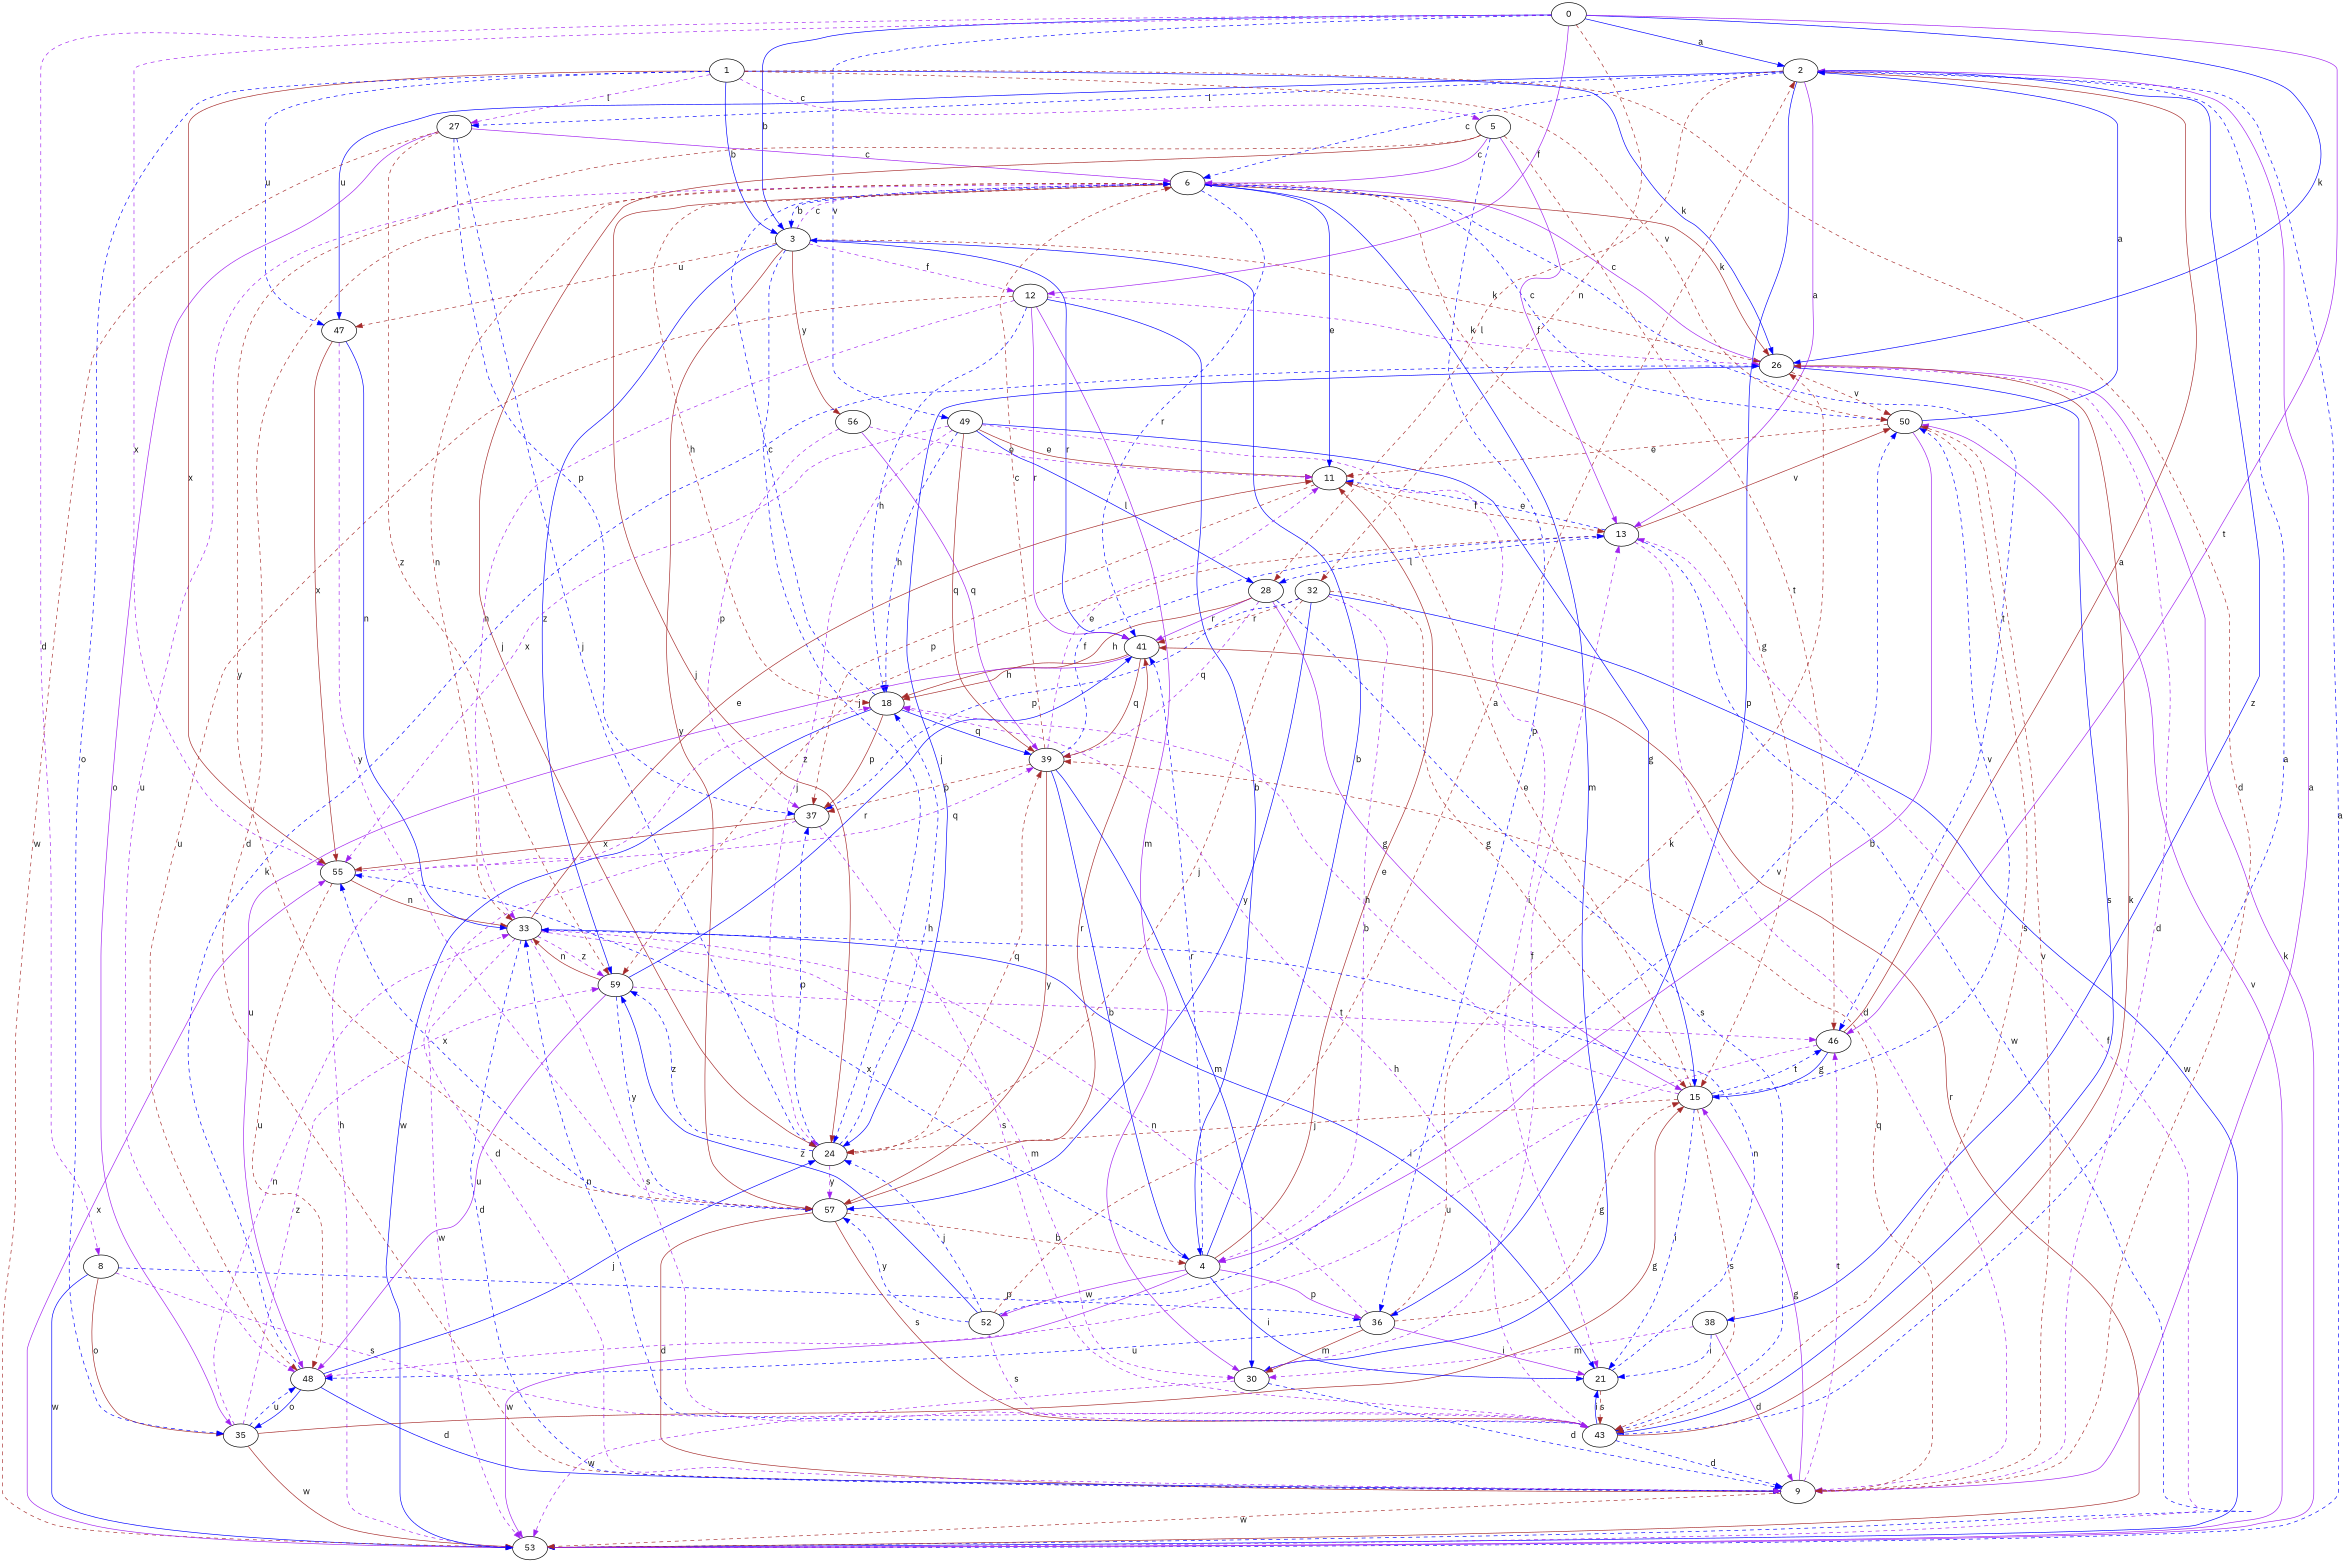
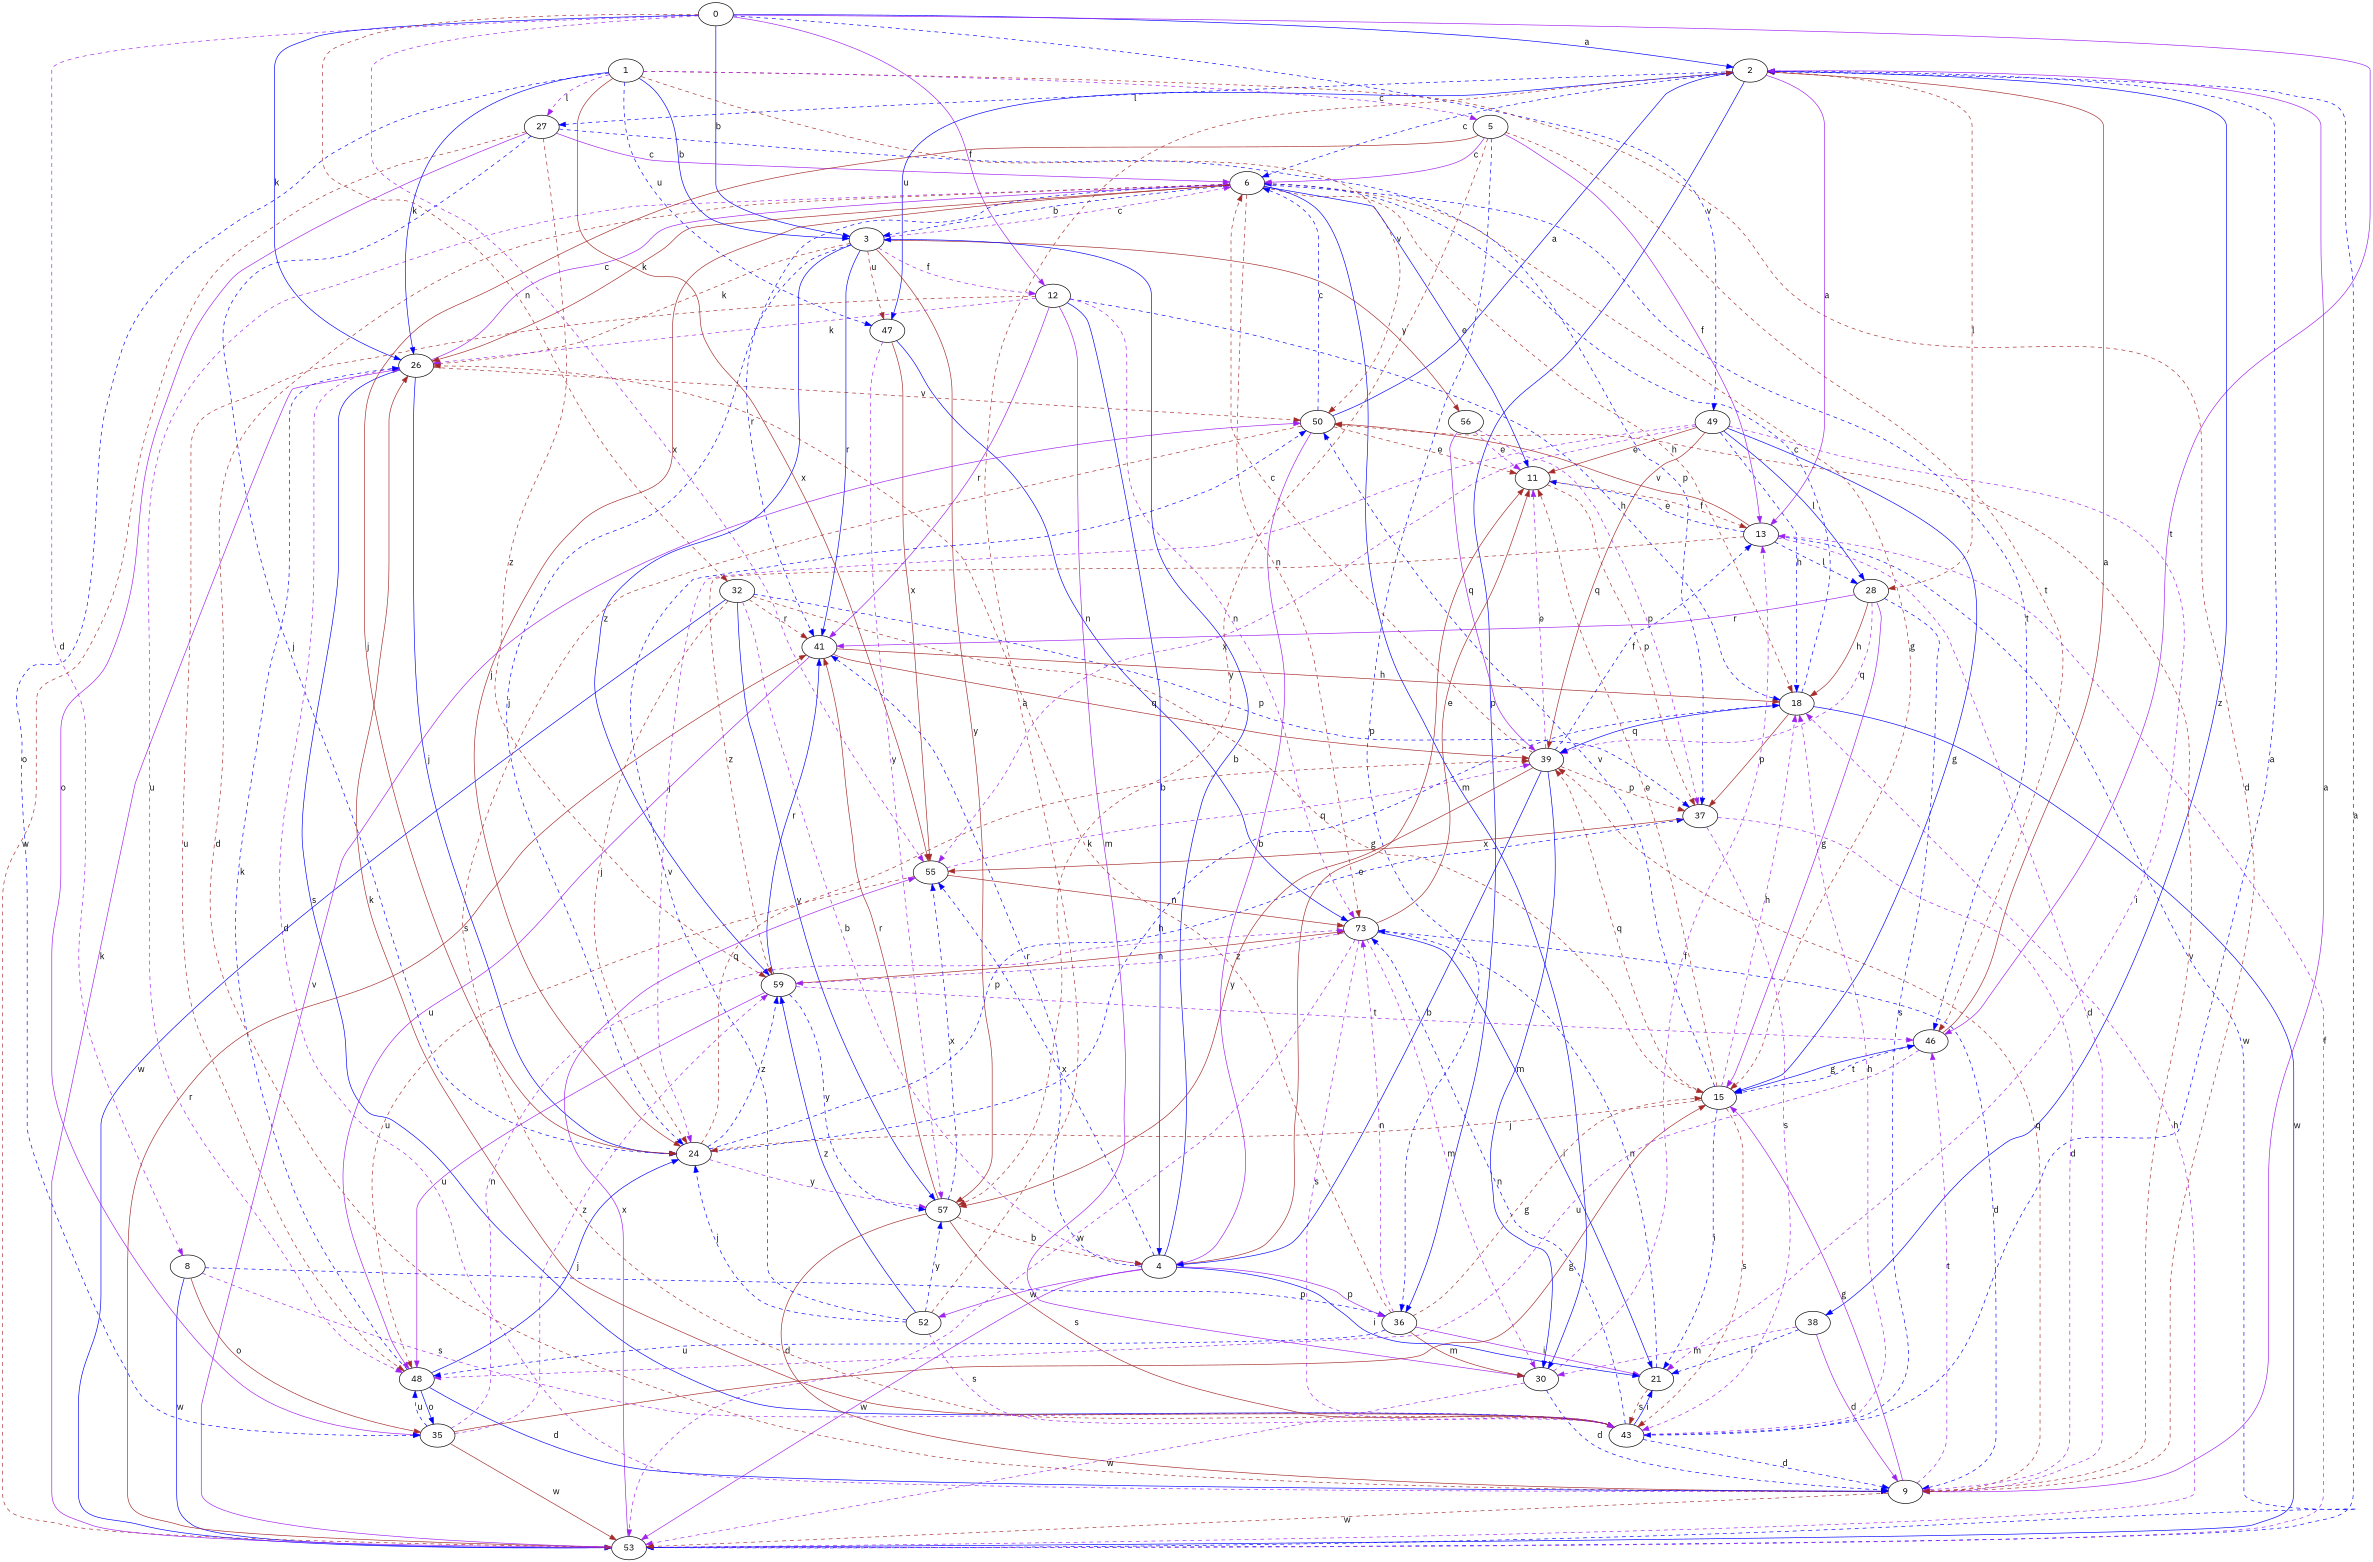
node "33": label "33" -> "73"
edge "15" -> "39": added, label "q"
